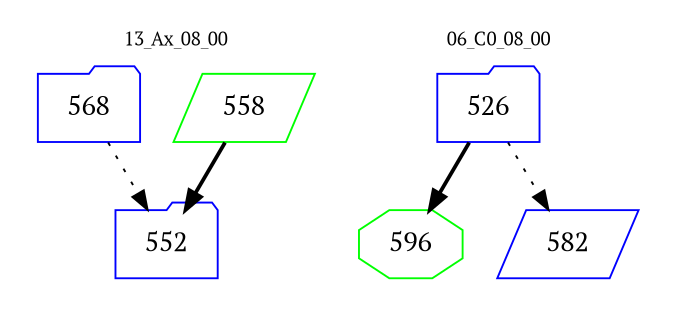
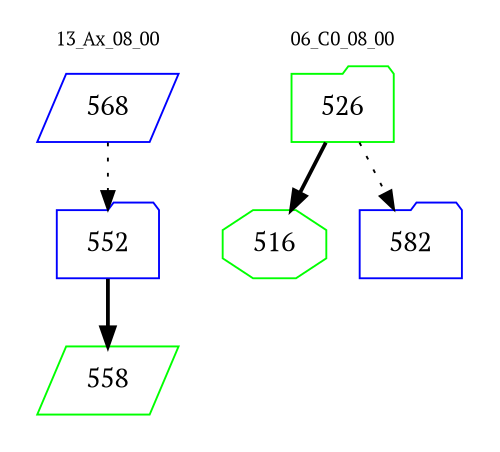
node "568": shape folder -> parallelogram
node "526": color blue -> green
edge "558" -> "552": reversed
node "596": label "596" -> "516"
node "582": shape parallelogram -> folder
